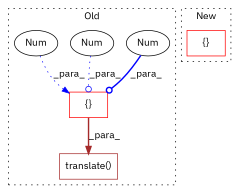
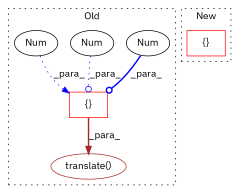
node "translate()": shape box -> ellipse
